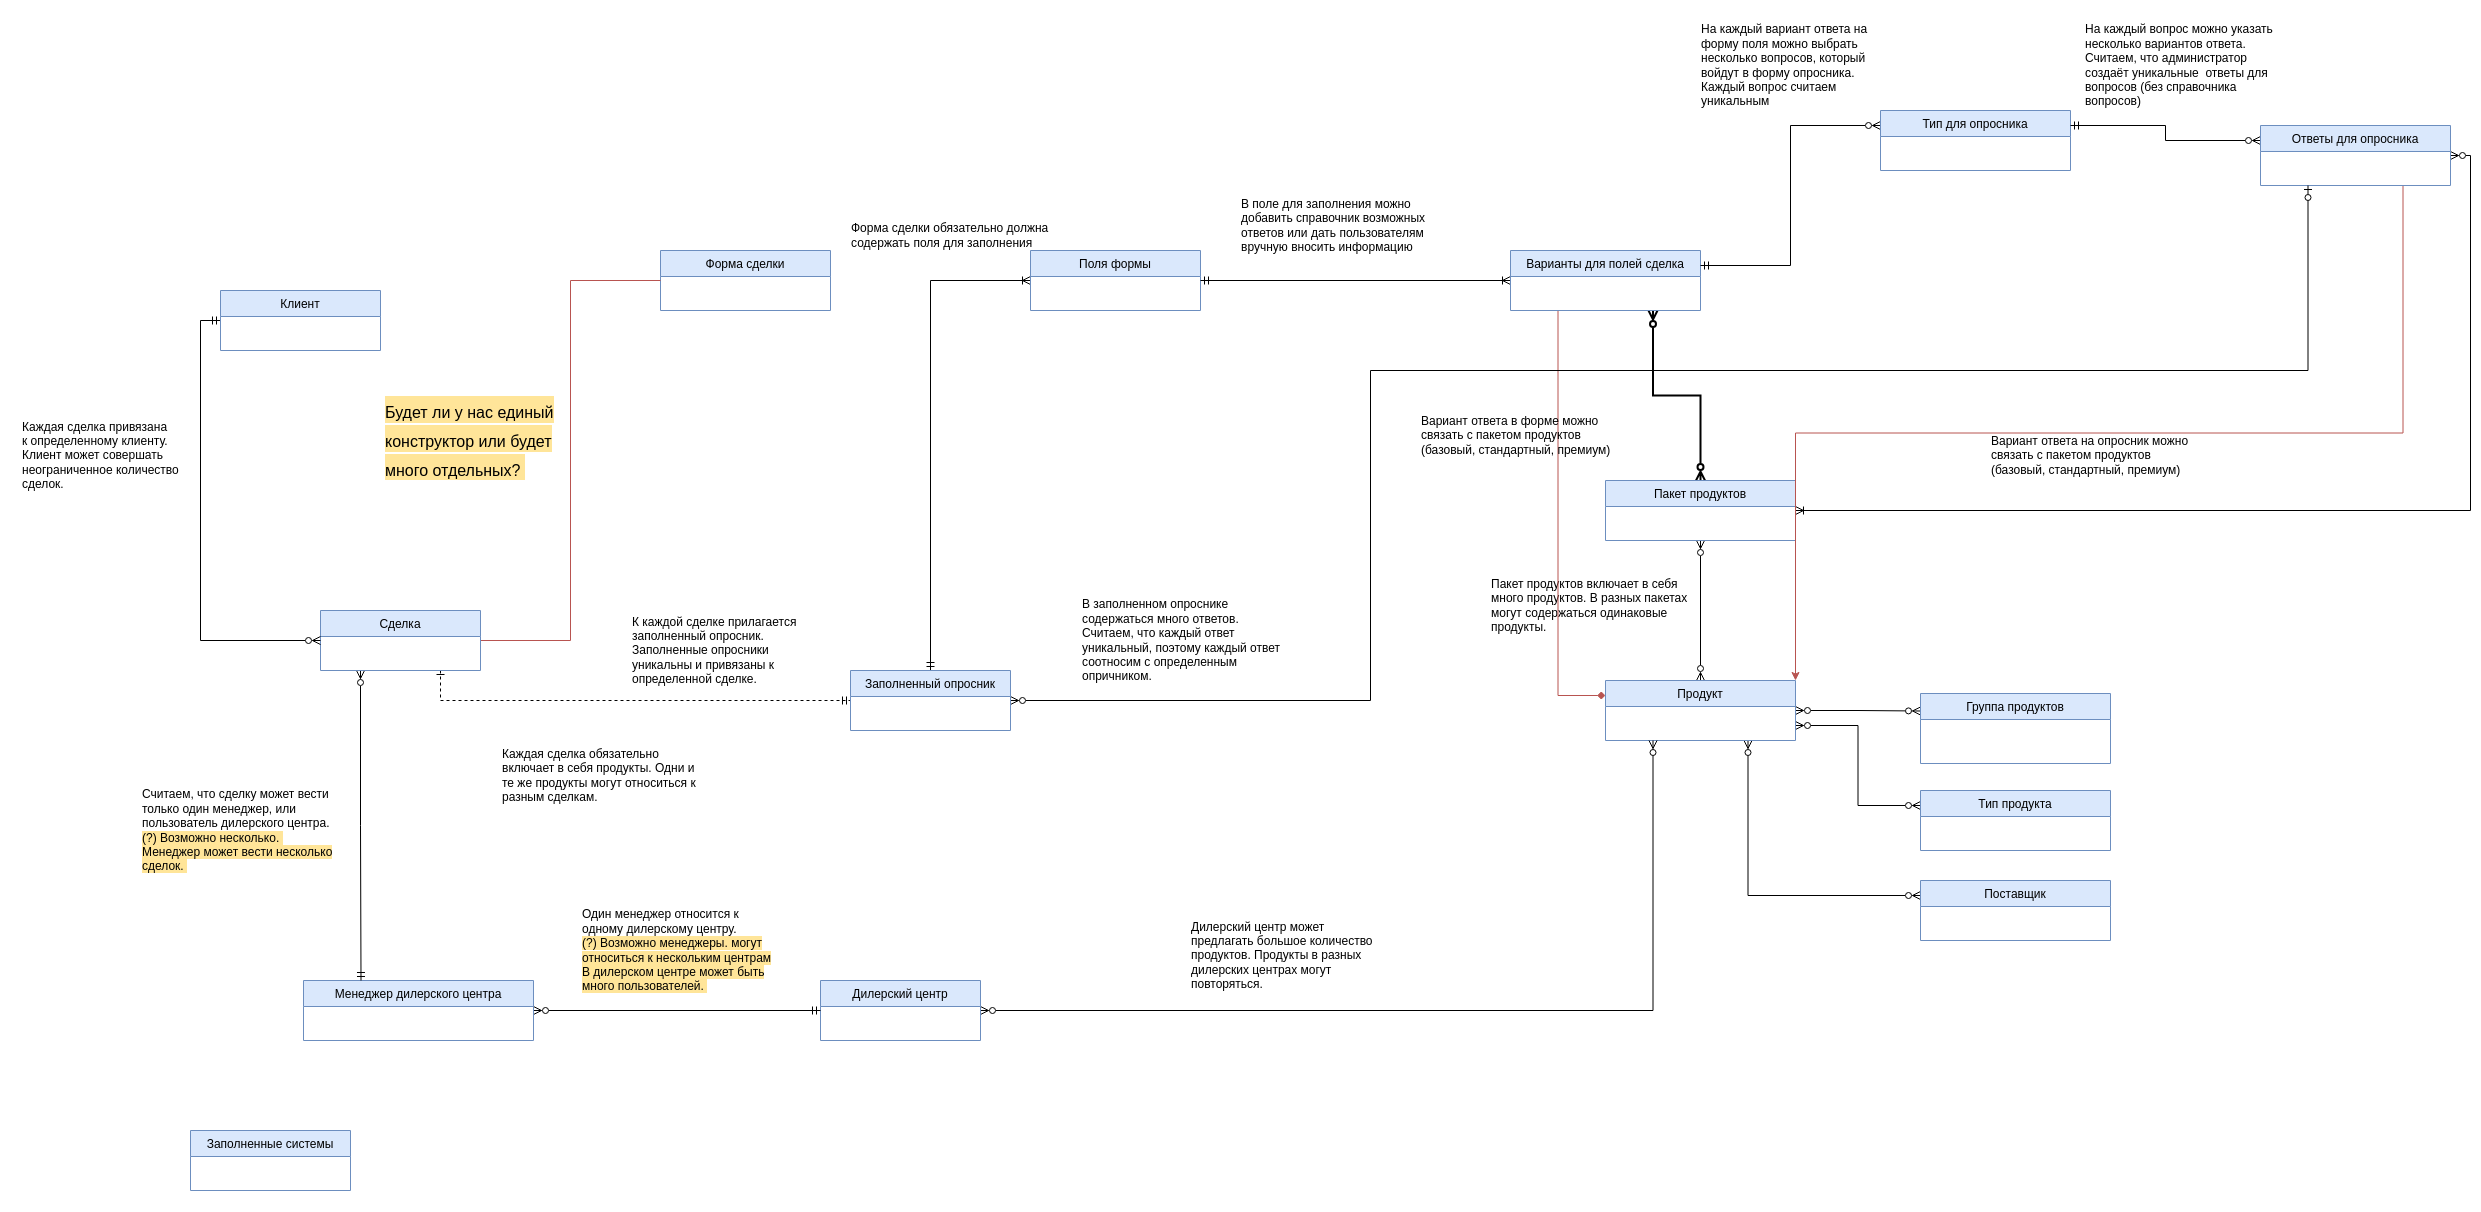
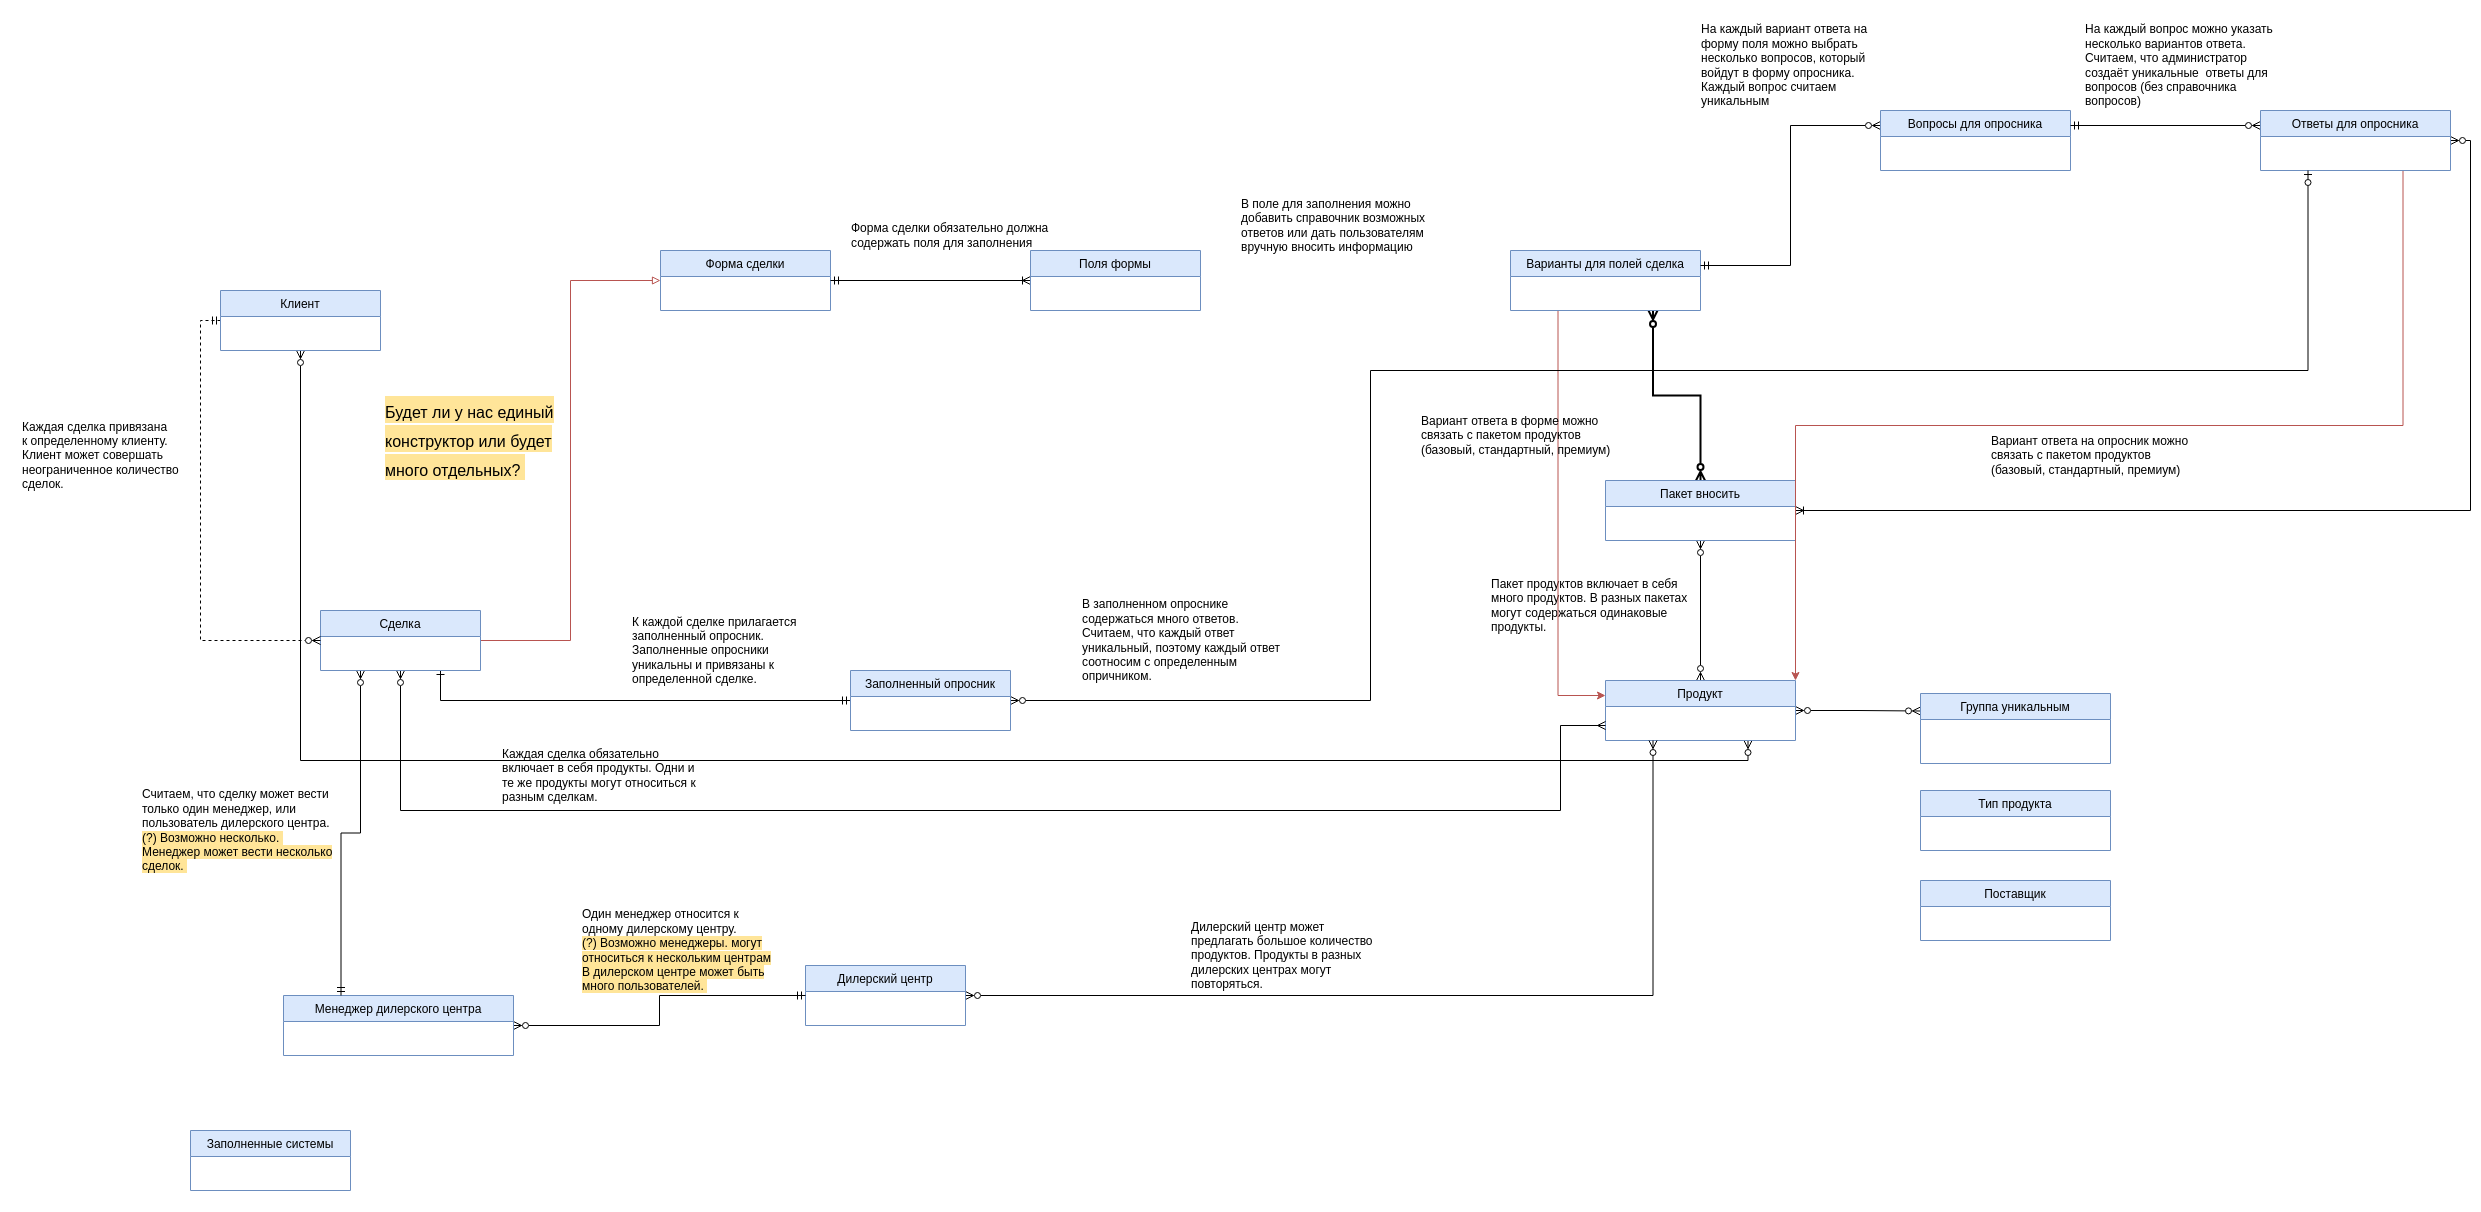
node "Тип для опросника": label "Тип для опросника" -> "Вопросы для опросника"
node "Ответы для опросника": moved (2356, 156) -> (2356, 141)
edge "Форма сделки" -- "Сделка": arrowhead none -> block
edge "Поля формы" -- "Варианты для полей сделка": removed
edge "Поля формы" -- "Заполненный опросник": now "Поля формы" -- "Форма сделки"
node "Пакет продуктов": label "Пакет продуктов" -> "Пакет вносить"
edge "Клиент" -- "Сделка": style solid -> dashed
edge "Варианты для полей сделка" -> "Продукт": arrowhead diamond -> classic
edge "Сделка" -- "Заполненный опросник": style dashed -> solid
node "Группа продуктов": label "Группа продуктов" -> "Группа уникальным"
edge "Продукт" -- "Тип продукта": removed
edge "Сделка" -- "Продукт": added
edge "Продукт" -- "Поставщик": now "Продукт" -- "Клиент"
node "Менеджер дилерского центра": moved (419, 1011) -> (399, 1026)
node "Дилерский центр": moved (901, 1011) -> (886, 996)
